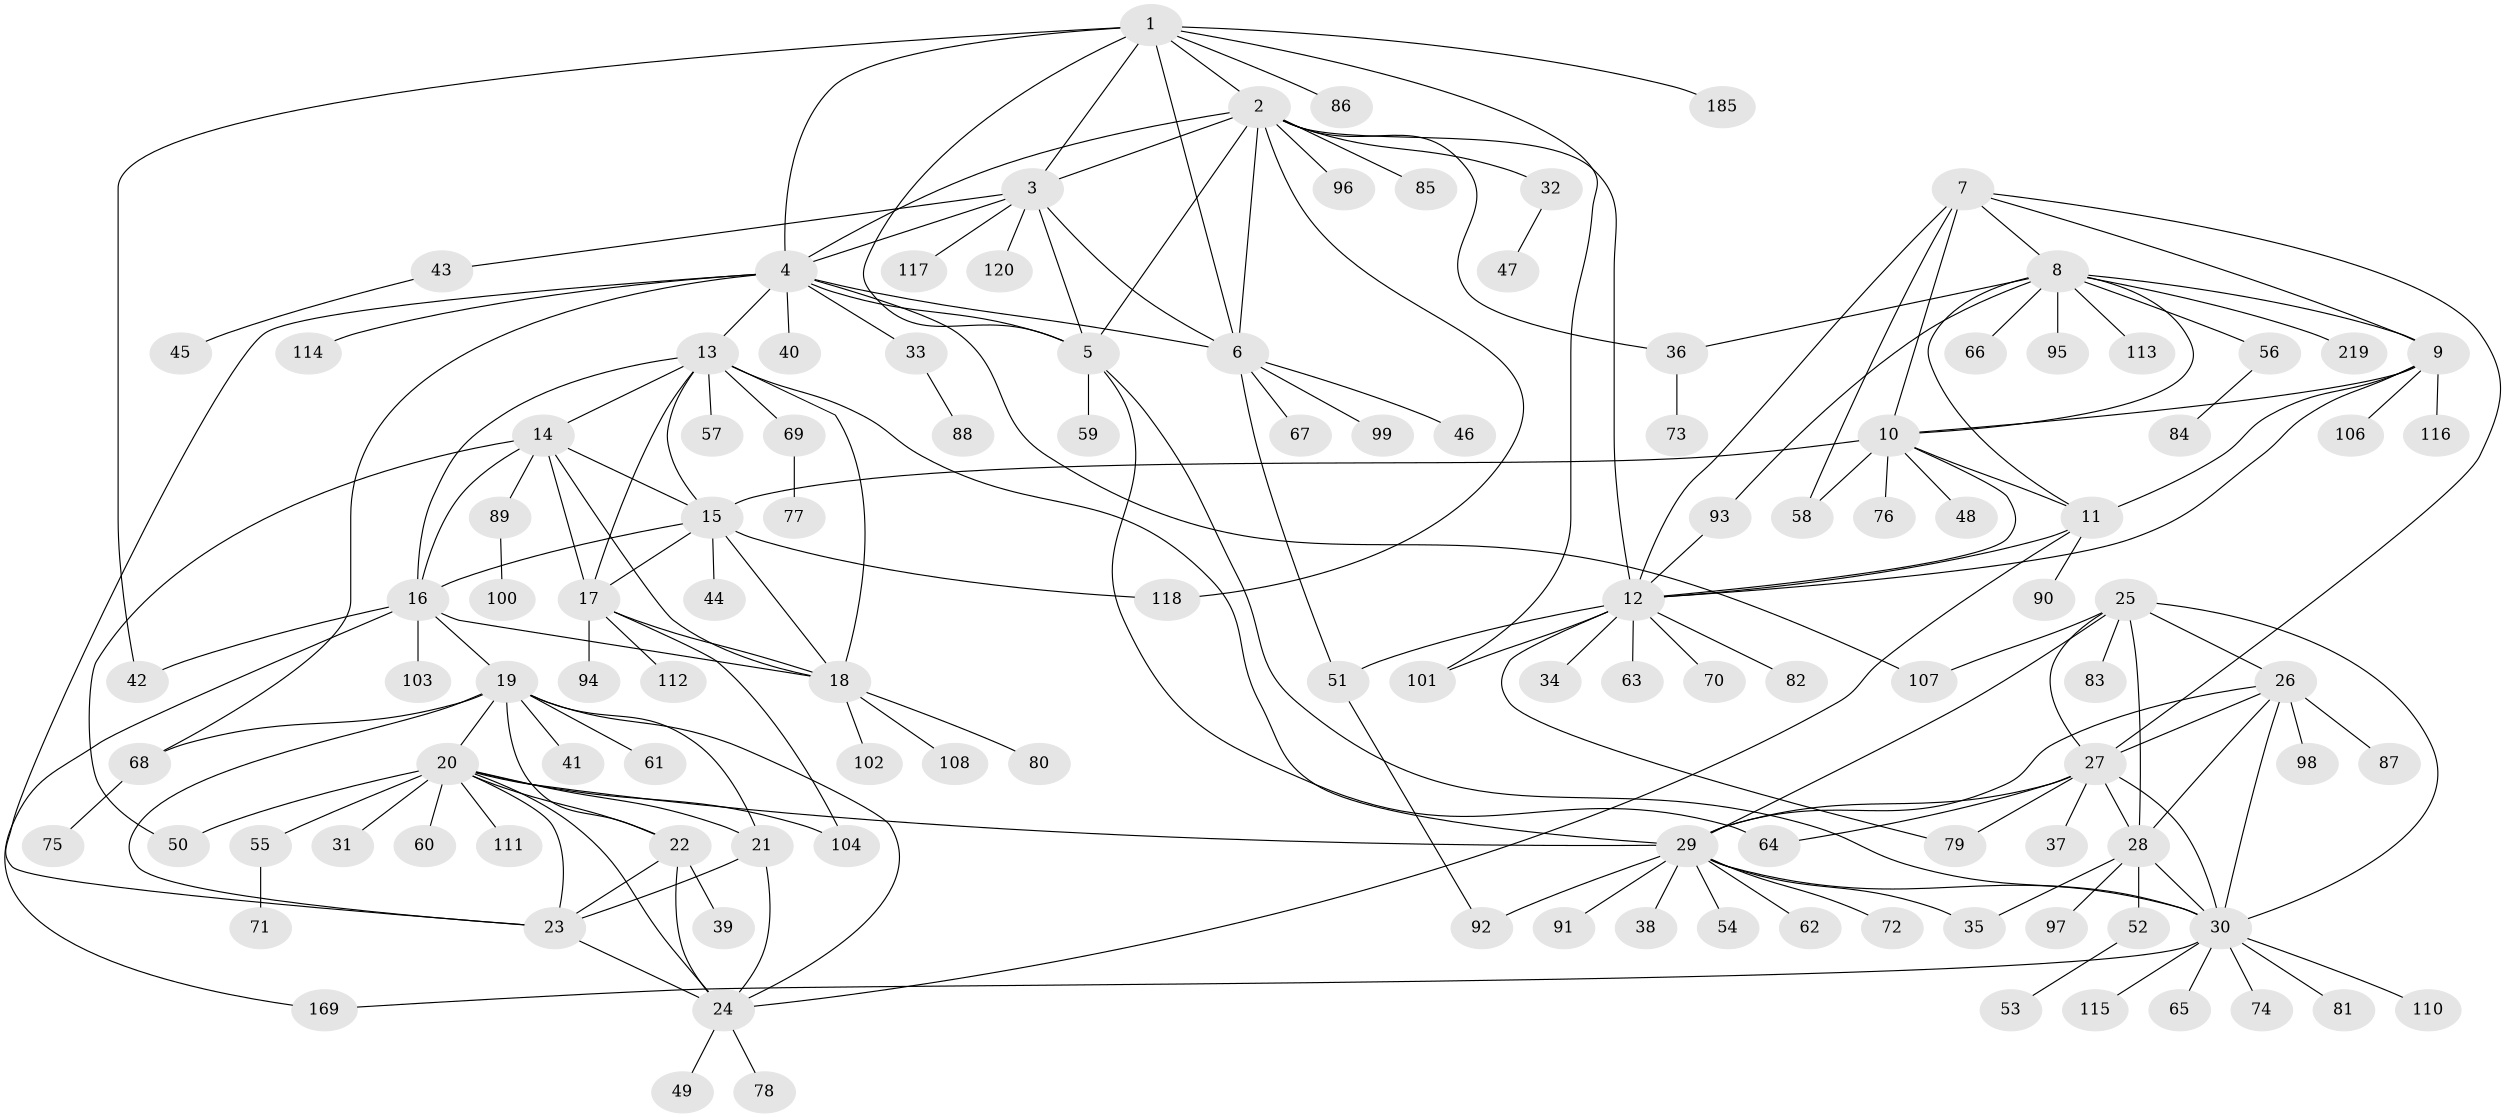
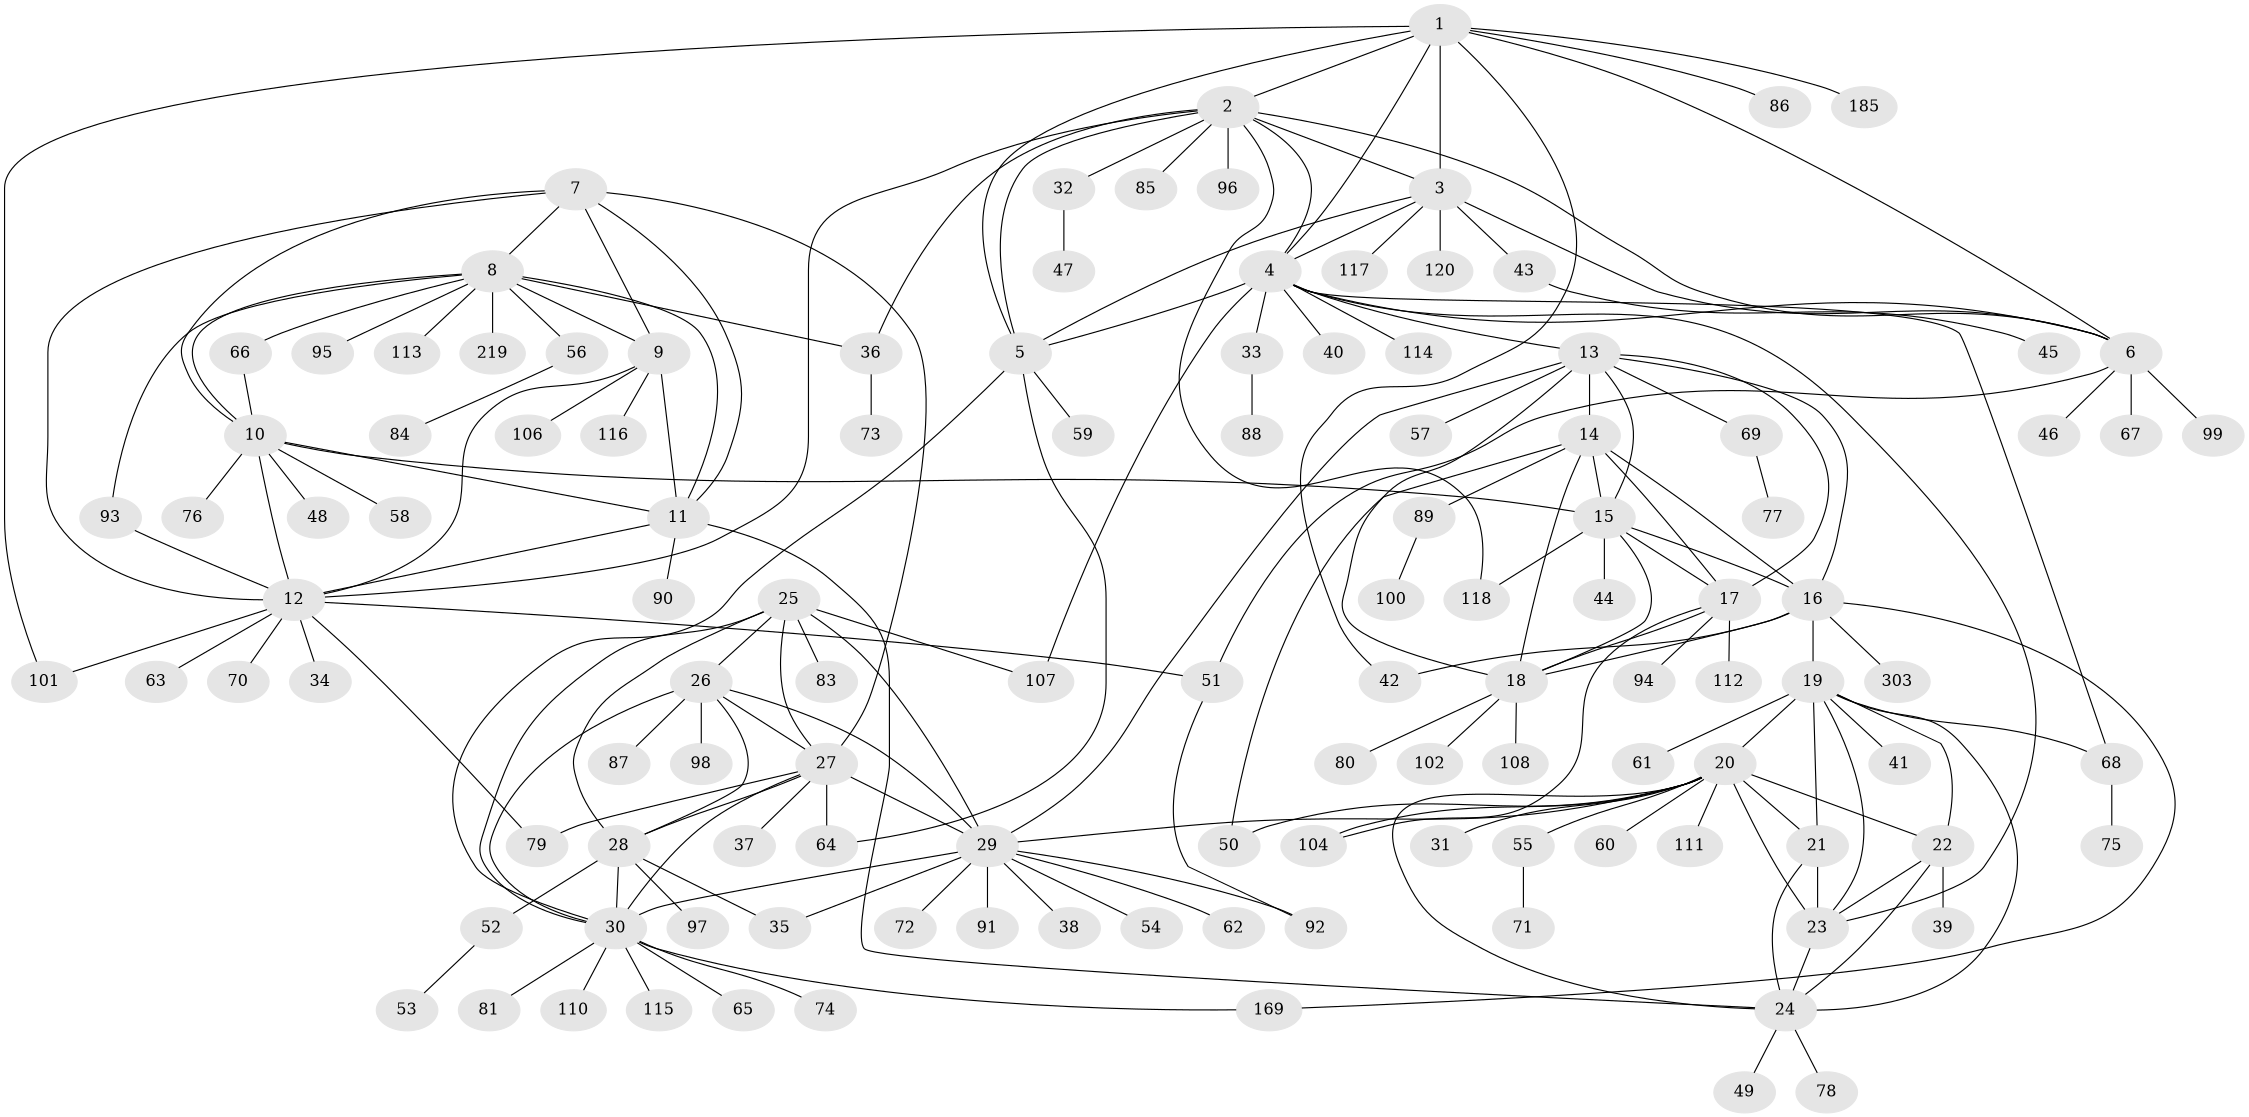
edge "7" -- "58": now "7" -- "11"
edge "9" -- "10": now "66" -- "10"
node "103": label "103" -> "303"
node "82": removed
